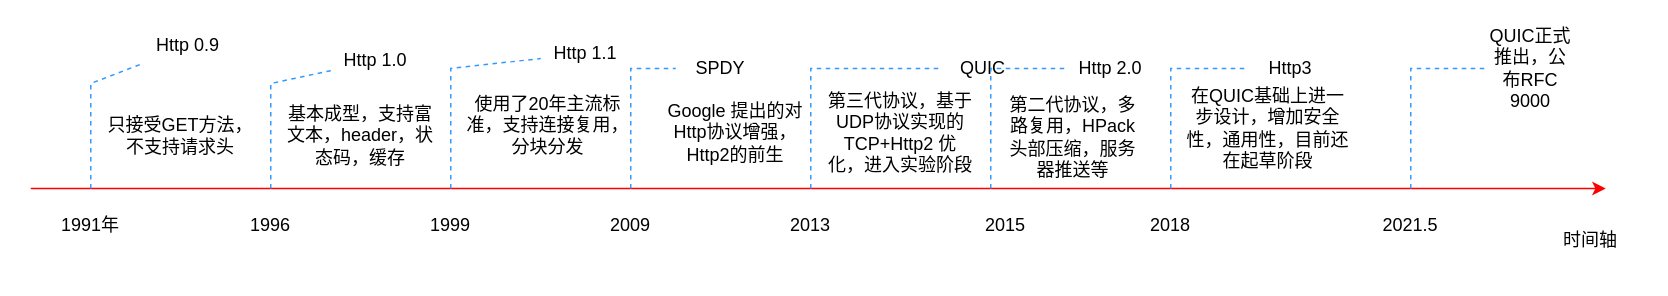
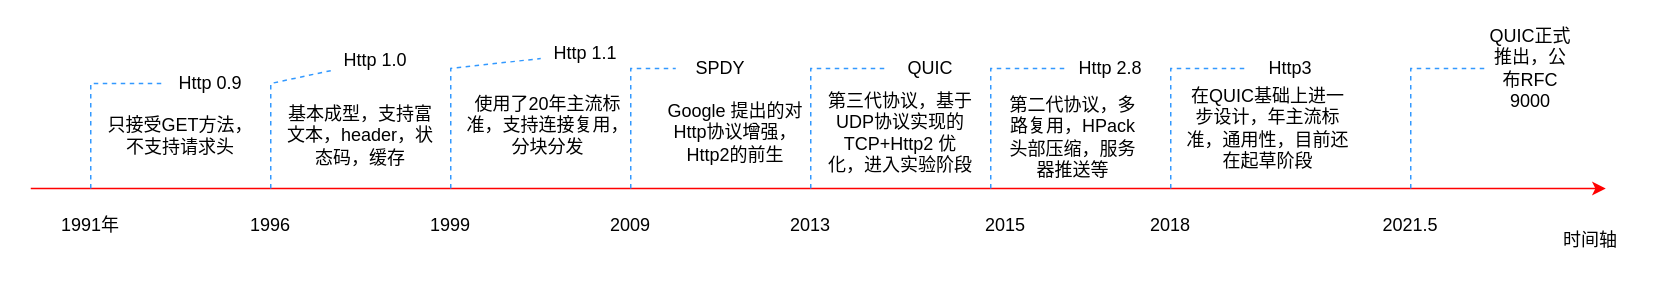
node "Http 0.9": moved (188, 46) -> (211, 83)
node "QUIC": moved (983, 68) -> (931, 68)
node "Http 2.0": label "Http 2.0" -> "Http 2.8"
node "在QUIC基础上进一步设计，增加安全性，通用性，目前还在起草阶段": label "在QUIC基础上进一步设计，增加安全性，通用性，目前还在起草阶段" -> "在QUIC基础上进一步设计，年主流标准，通用性，目前还在起草阶段"
